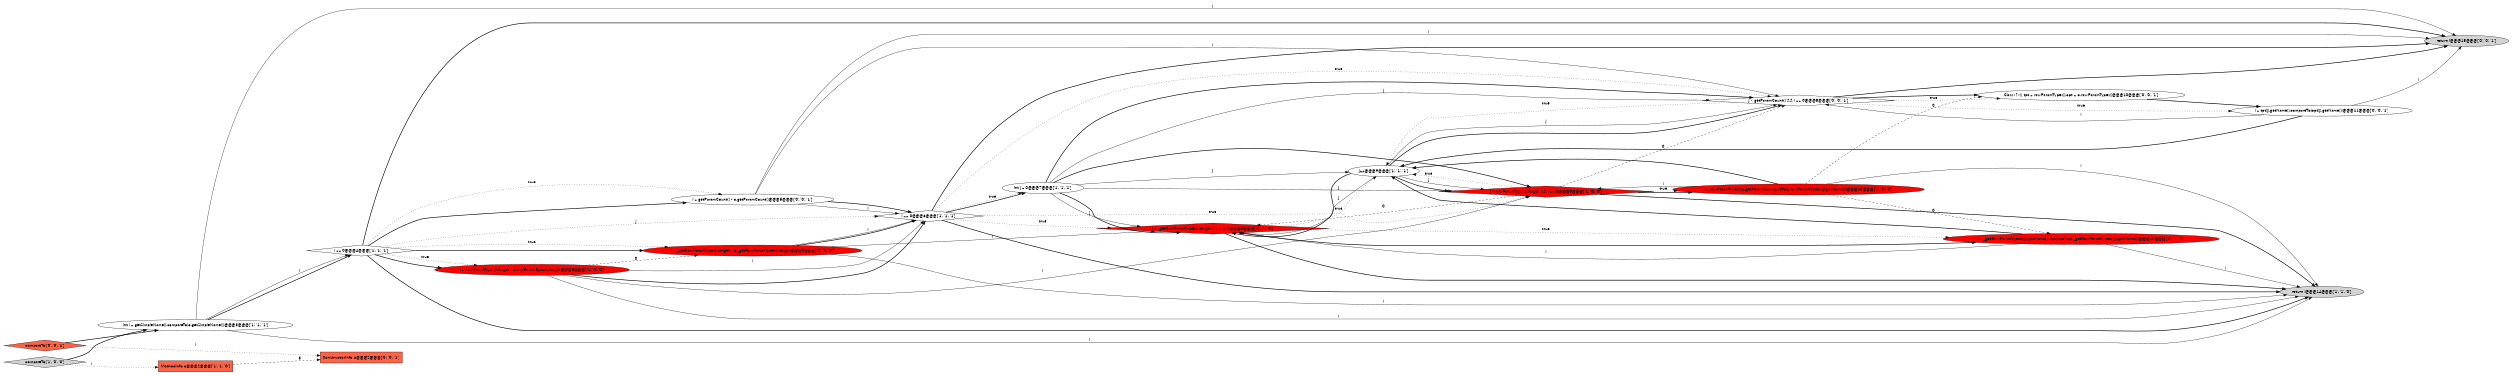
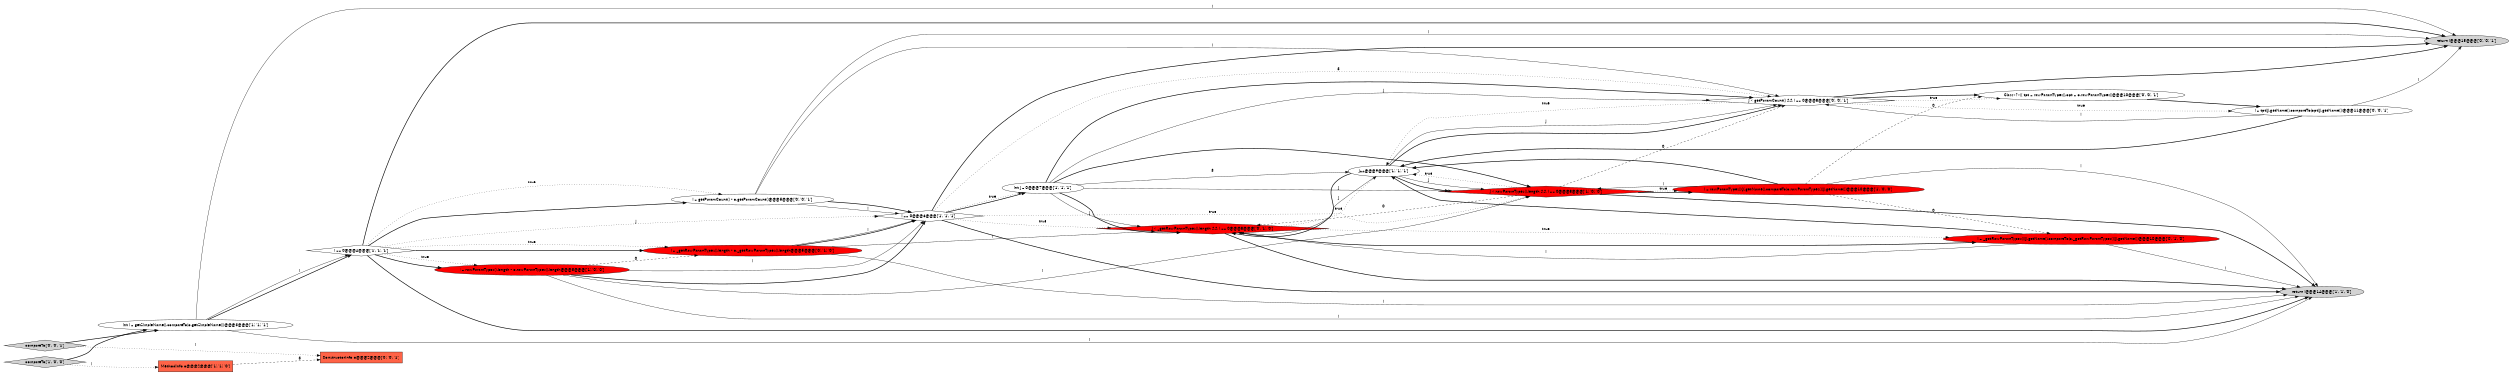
edge "i == 0@@@6@@@['1', '1', '1']" -> "j < getParamCount() && i == 0@@@8@@@['0', '0', '1']": label "true" -> "3"
edge "int j = 0@@@7@@@['1', '1', '1']" -> "j++@@@9@@@['1', '1', '1']": label "j" -> "3"
node "compareTo['0', '0', '1']": fillcolor tomato -> lightgray
